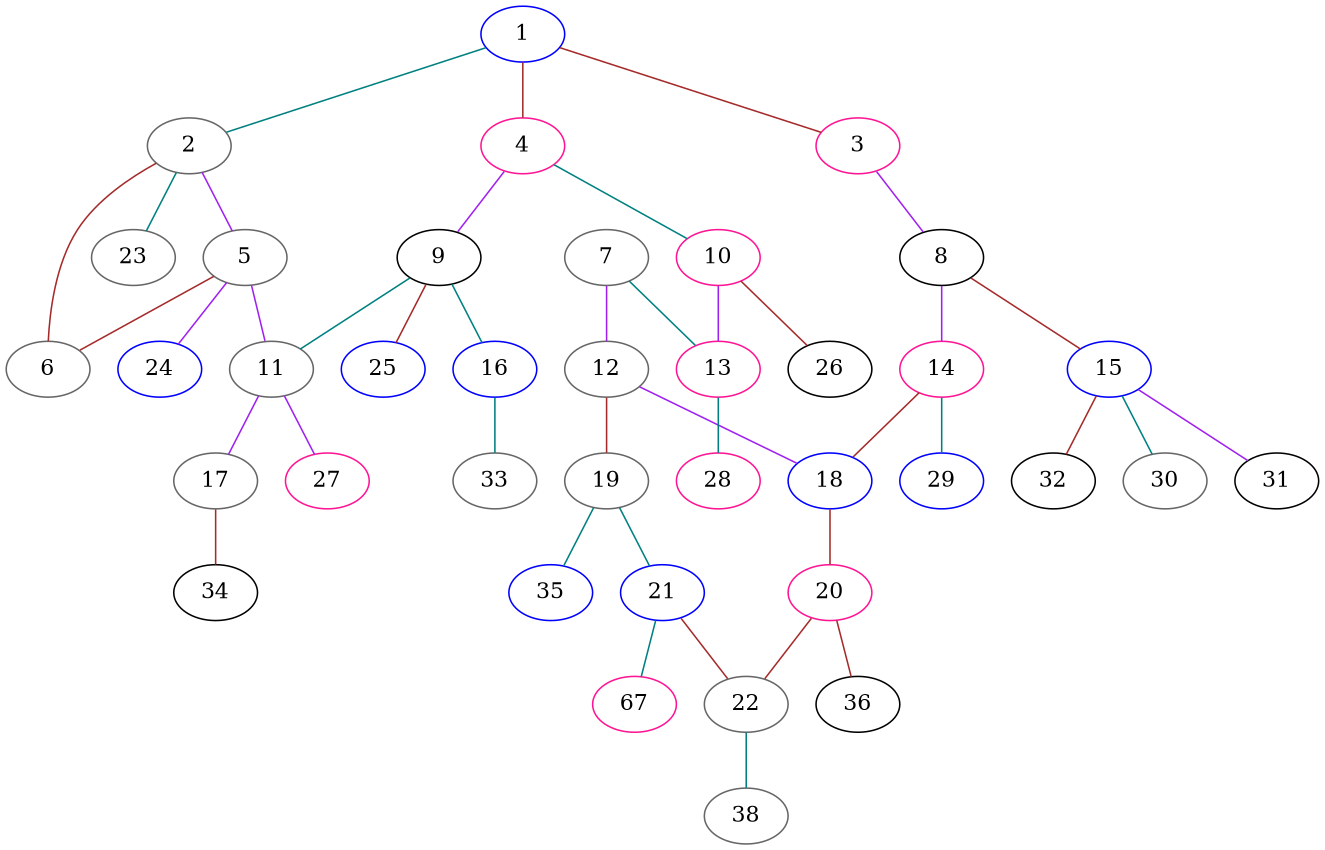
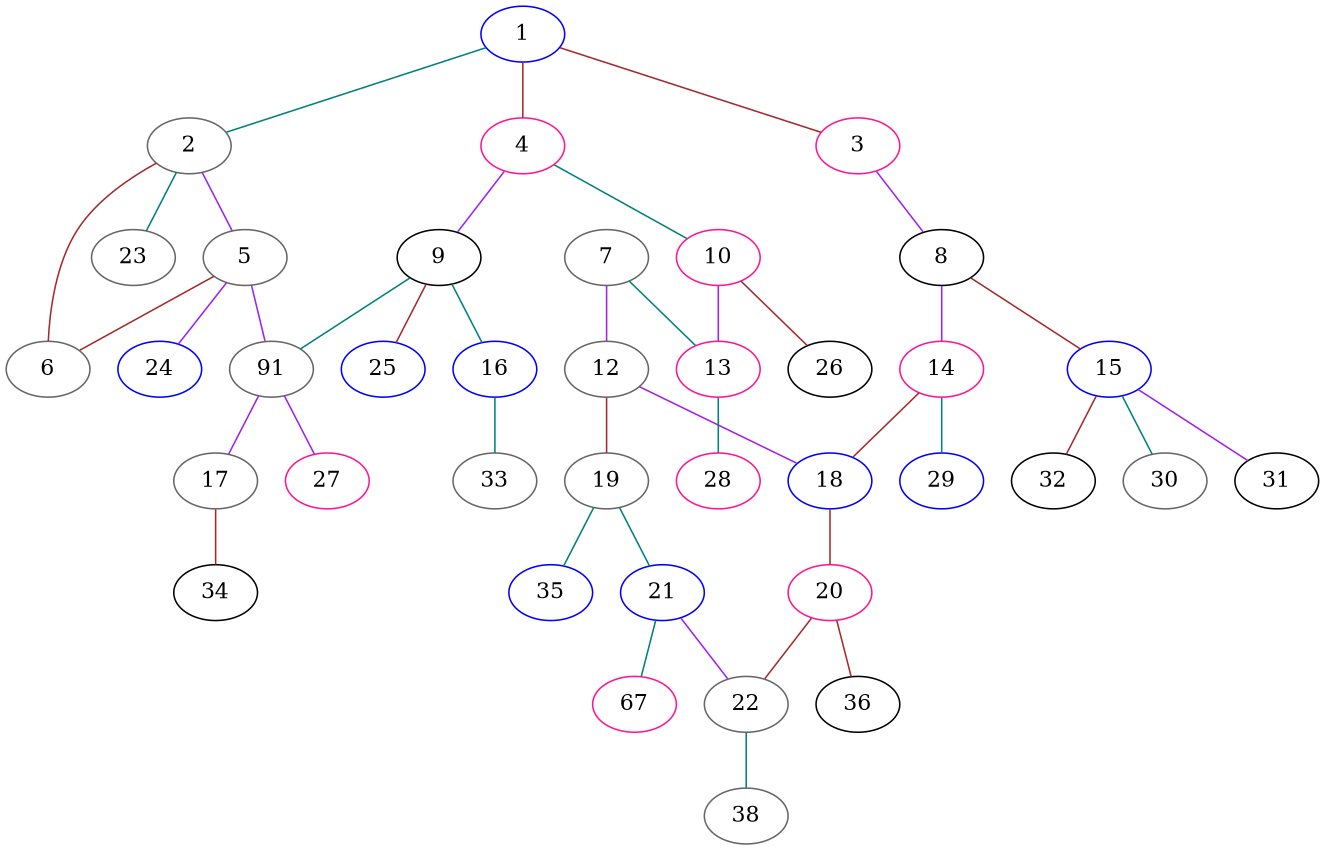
node "11": label "11" -> "91"
edge "21" -- "22": color brown -> purple
